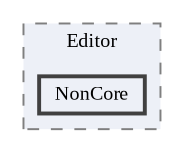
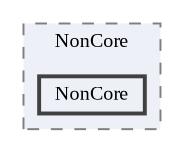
cluster "Editor": label "Editor" -> "NonCore"
